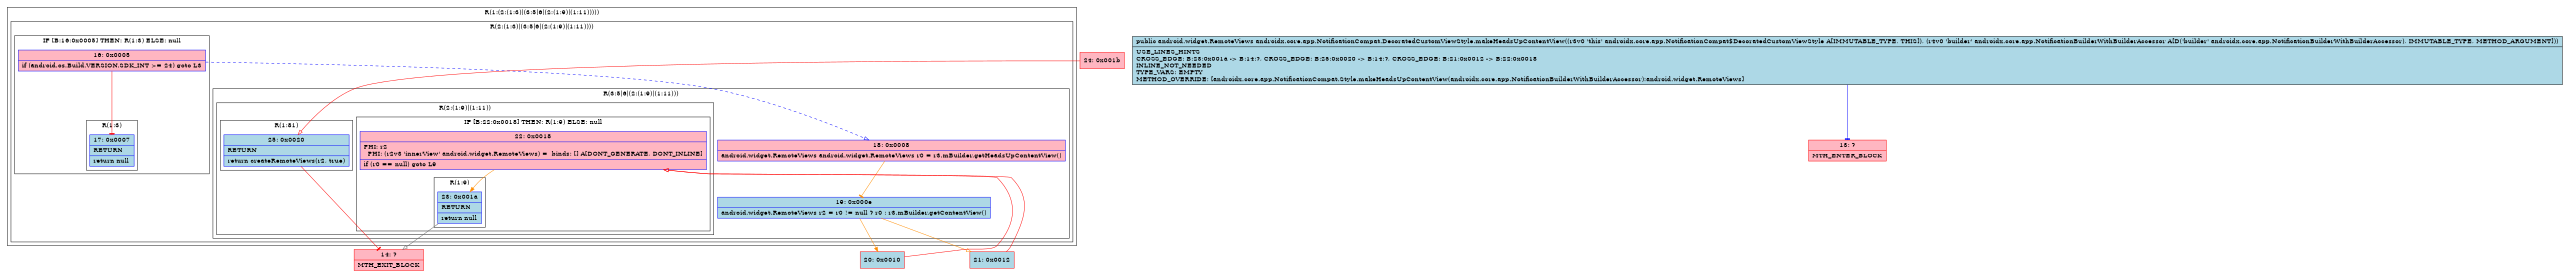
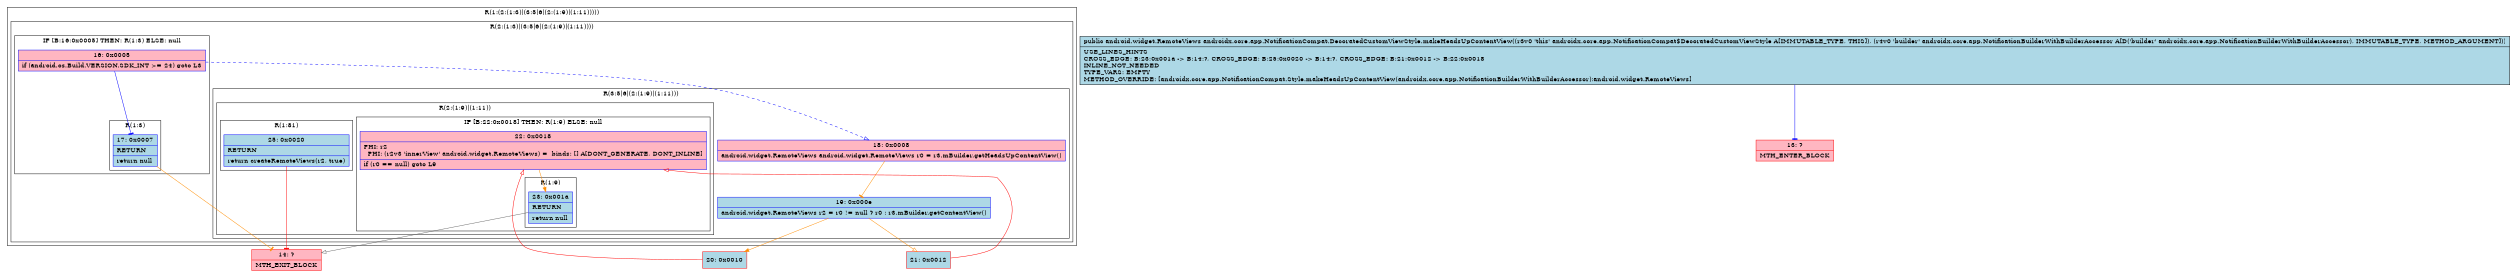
node "24: 0x001b": removed
edge "16: 0x0005" -> "17: 0x0007": color red -> blue
edge "17: 0x0007" -> "14: ?": added
